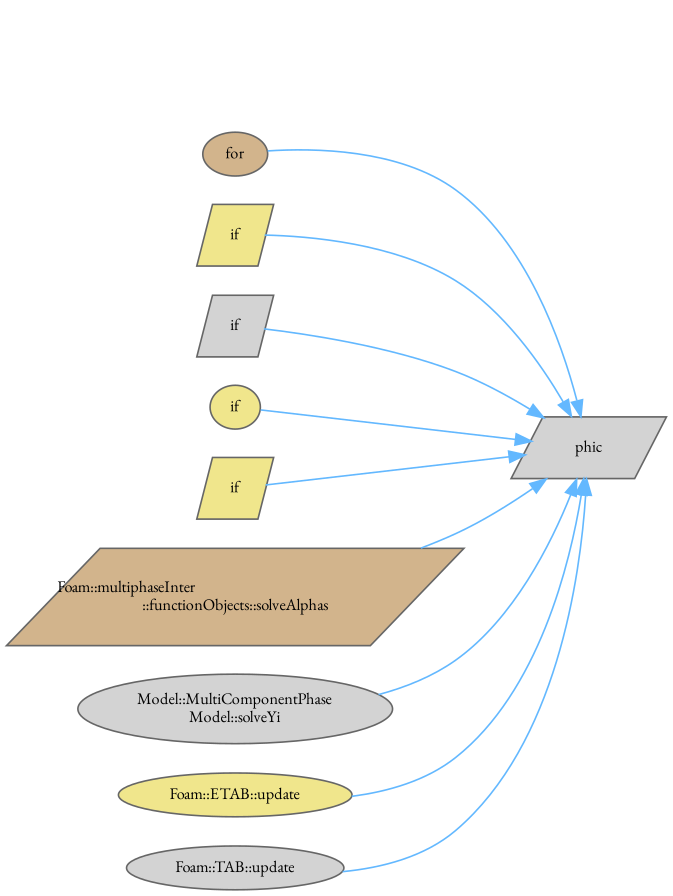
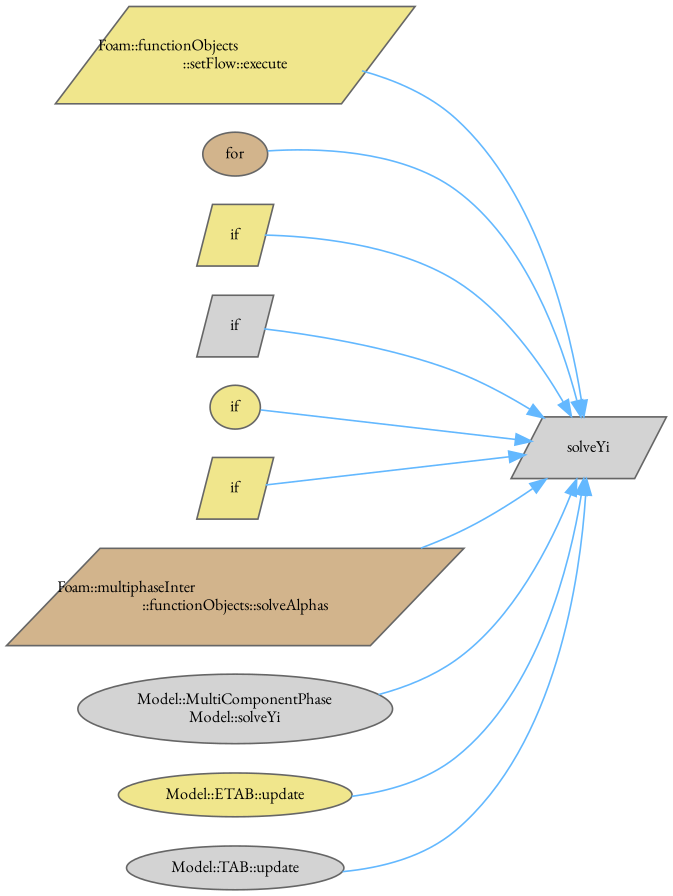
node "Foam::functionObjects ::setFlow::execute": added
node "phic": label "phic" -> "solveYi"
node "Foam::ETAB::update": label "Foam::ETAB::update" -> "Model::ETAB::update"
node "Foam::TAB::update": label "Foam::TAB::update" -> "Model::TAB::update"
